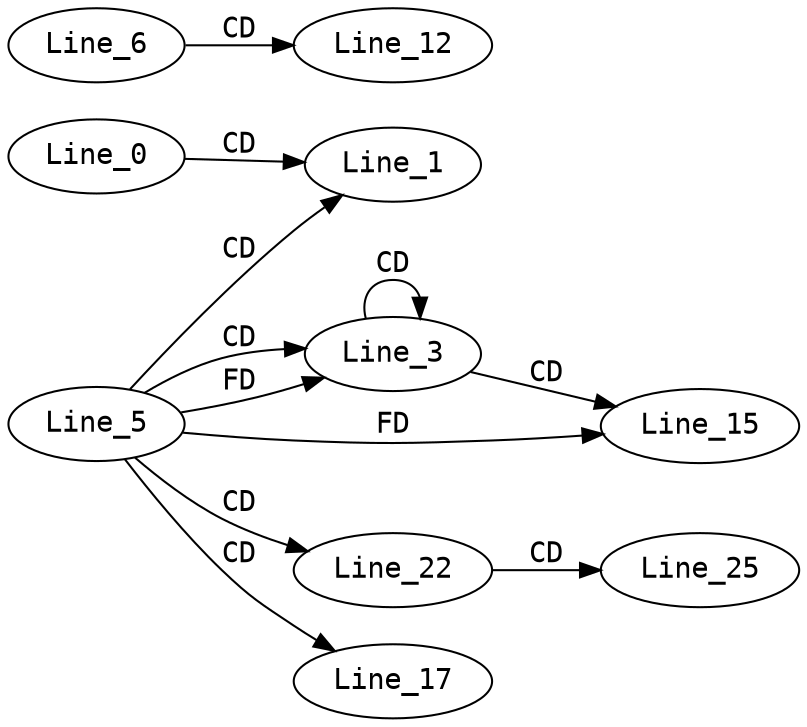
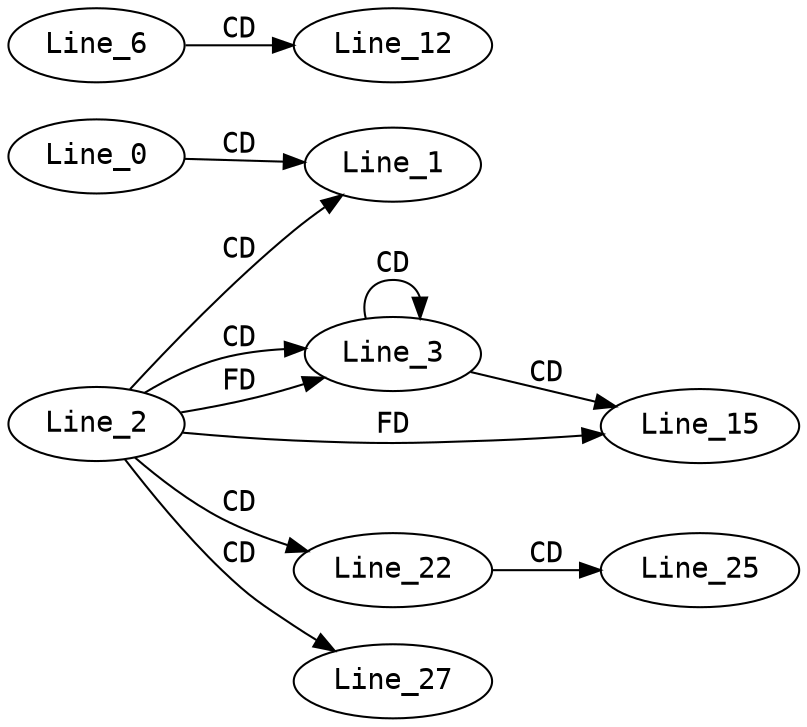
node "Line_5": label "Line_5" -> "Line_2"
node "Line_17": label "Line_17" -> "Line_27"
